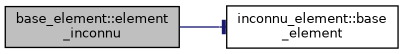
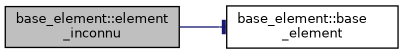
node "inconnu_element::base _element": label "inconnu_element::base _element" -> "base_element::base _element"
